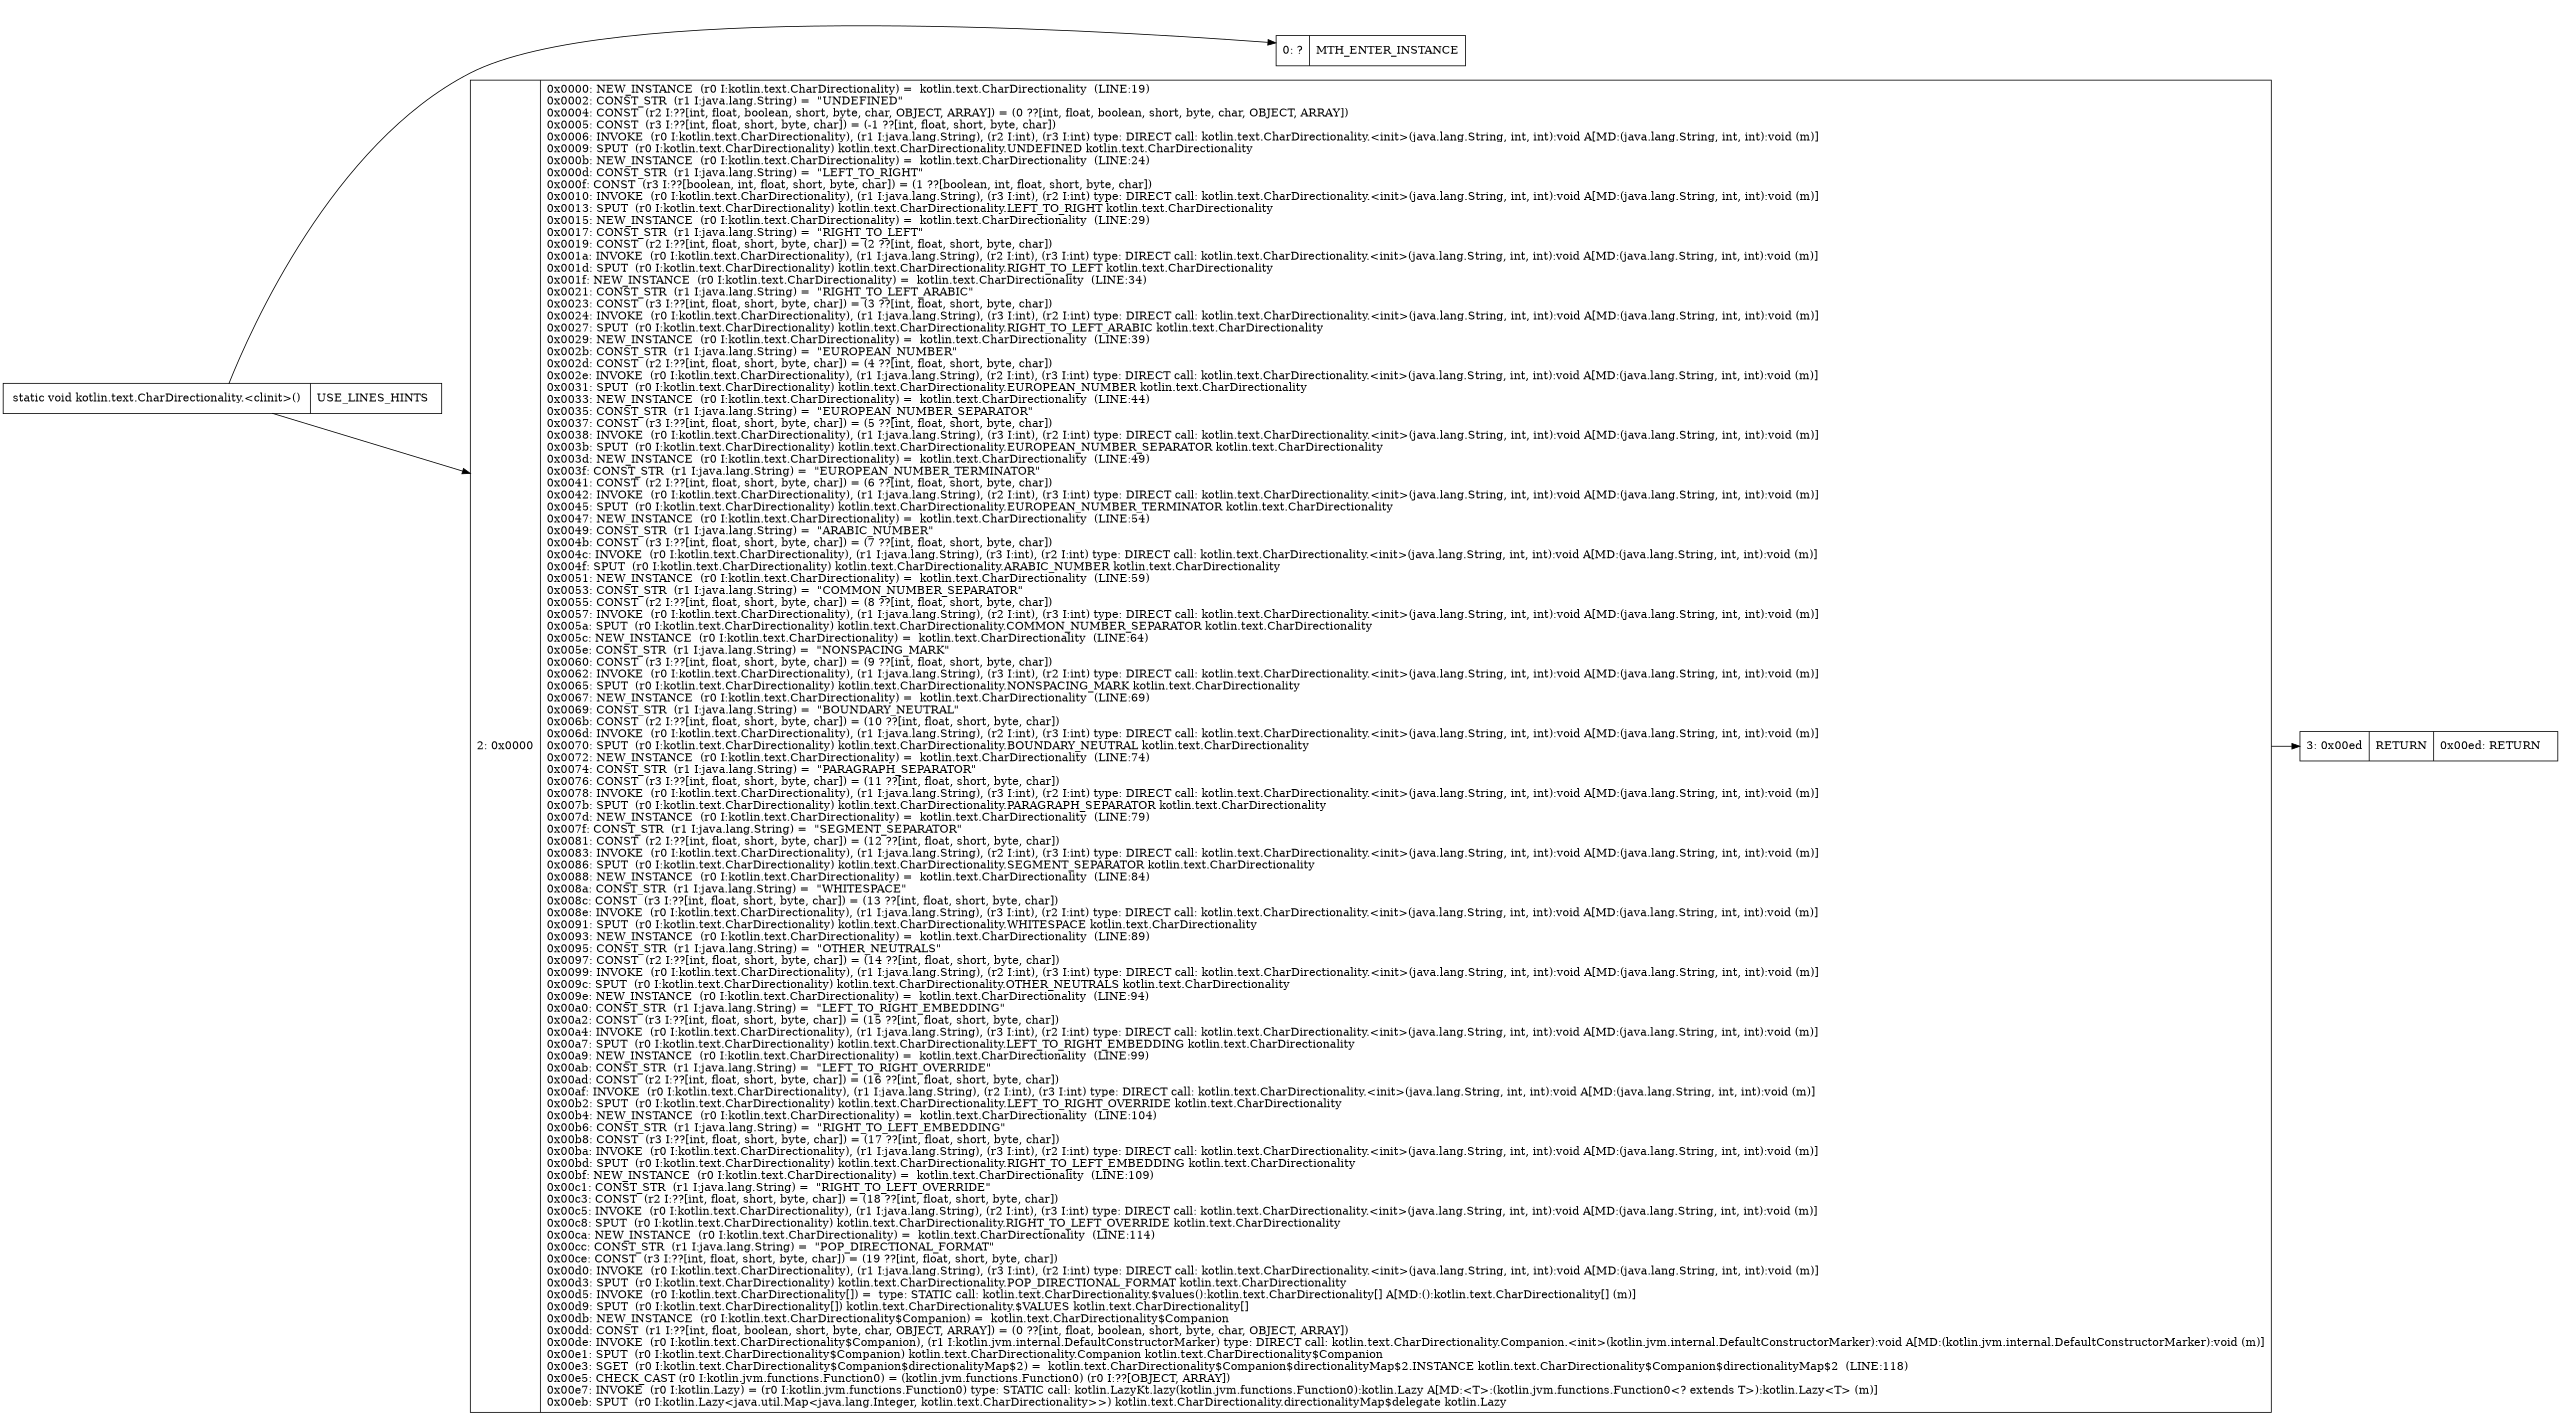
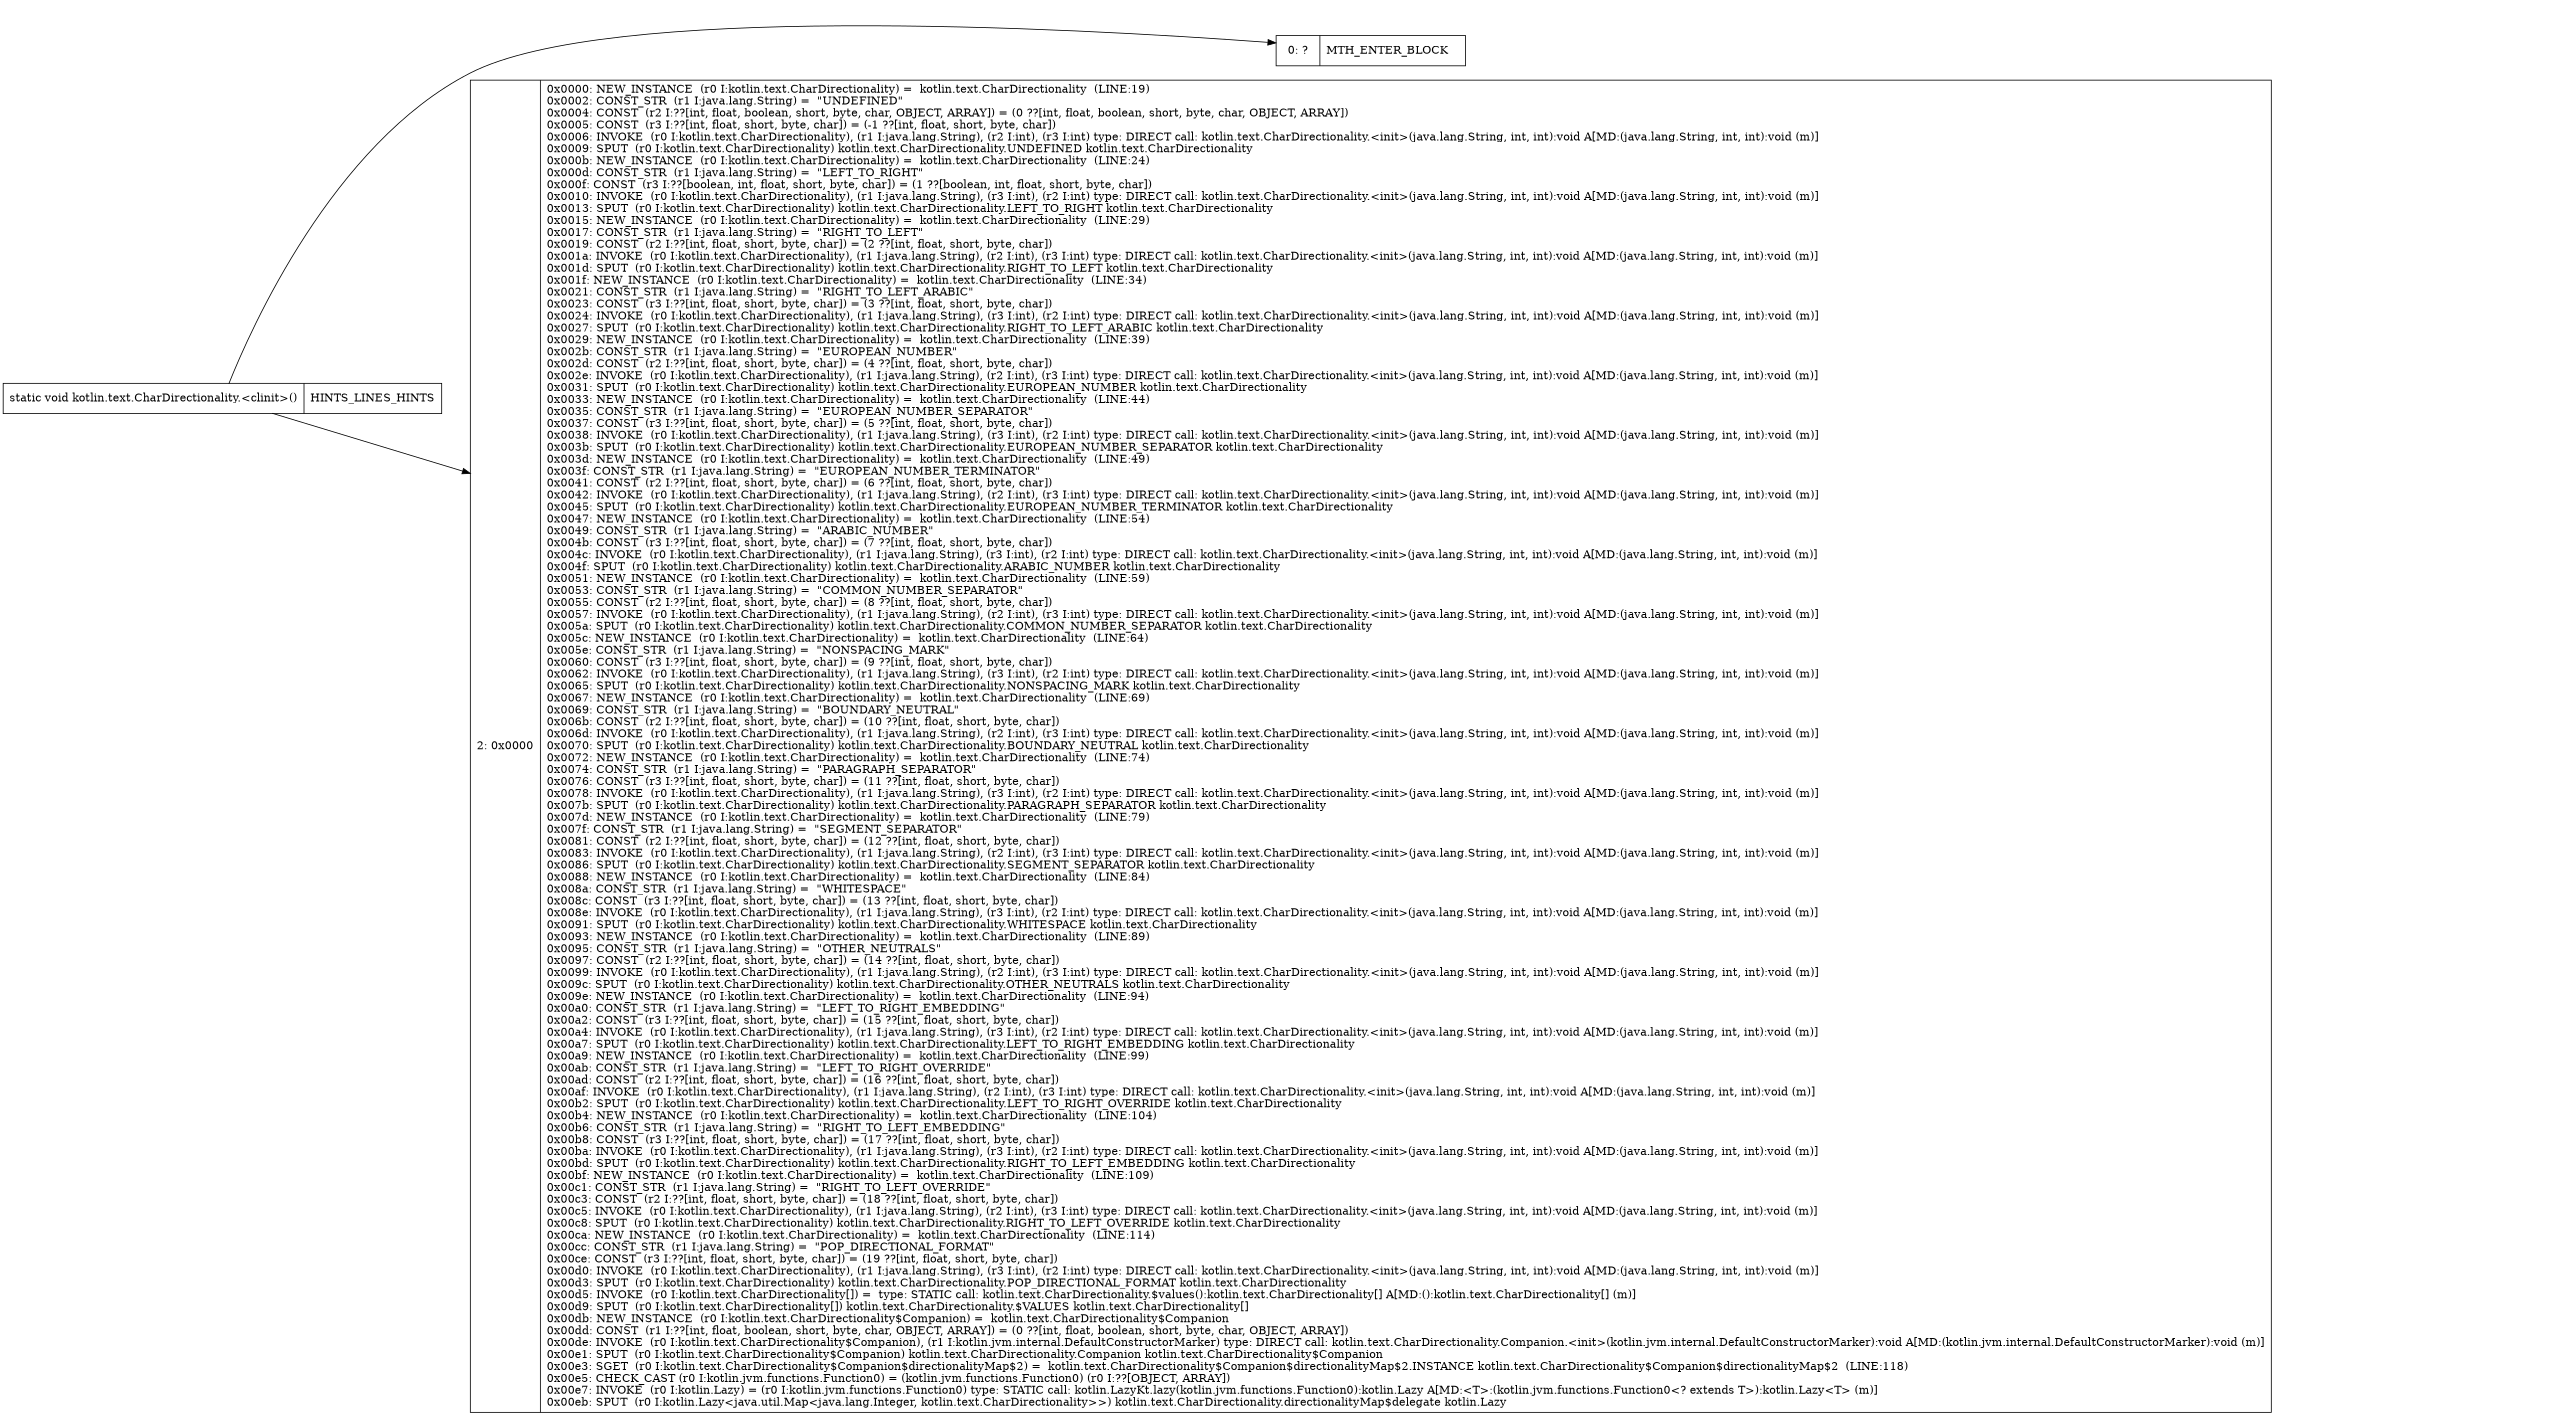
node "0: ?": text "MTH_ENTER_INSTANCE" -> "MTH_ENTER_BLOCK"
node "static void kotlin.text.CharDirectionality.<clinit>()": text "USE_LINES_HINTS" -> "HINTS_LINES_HINTS"
node "3: 0x00ed": removed
